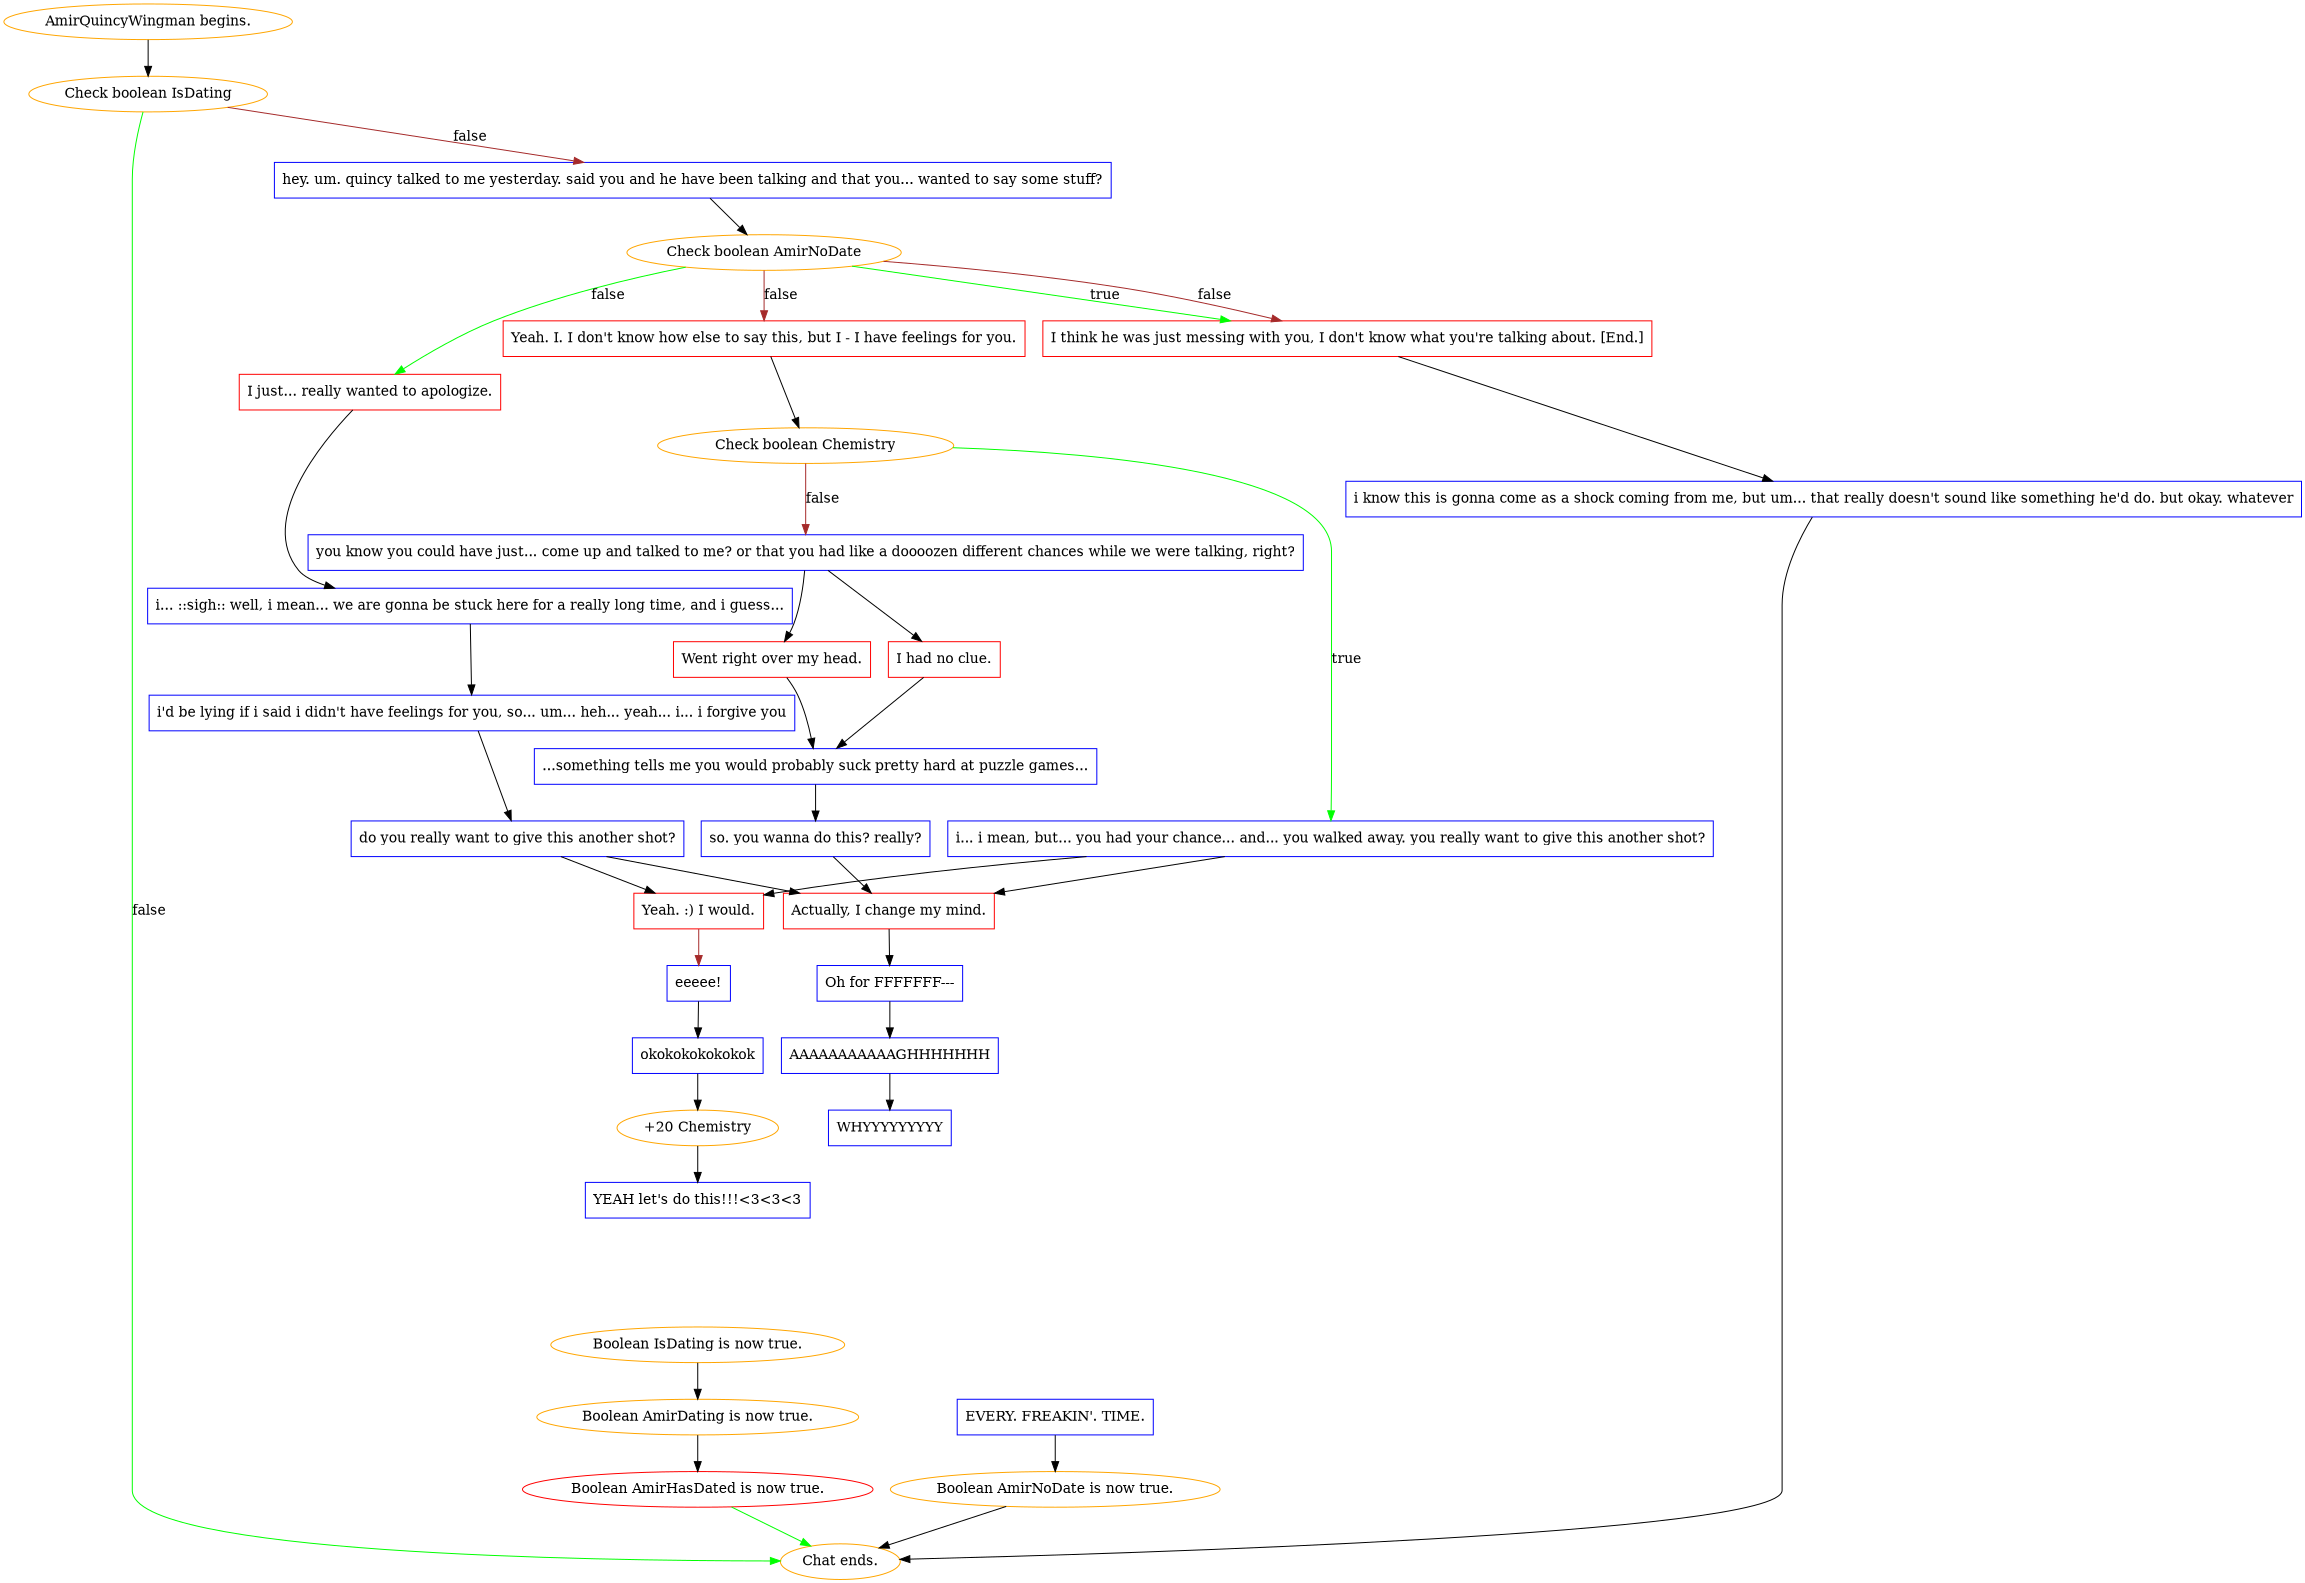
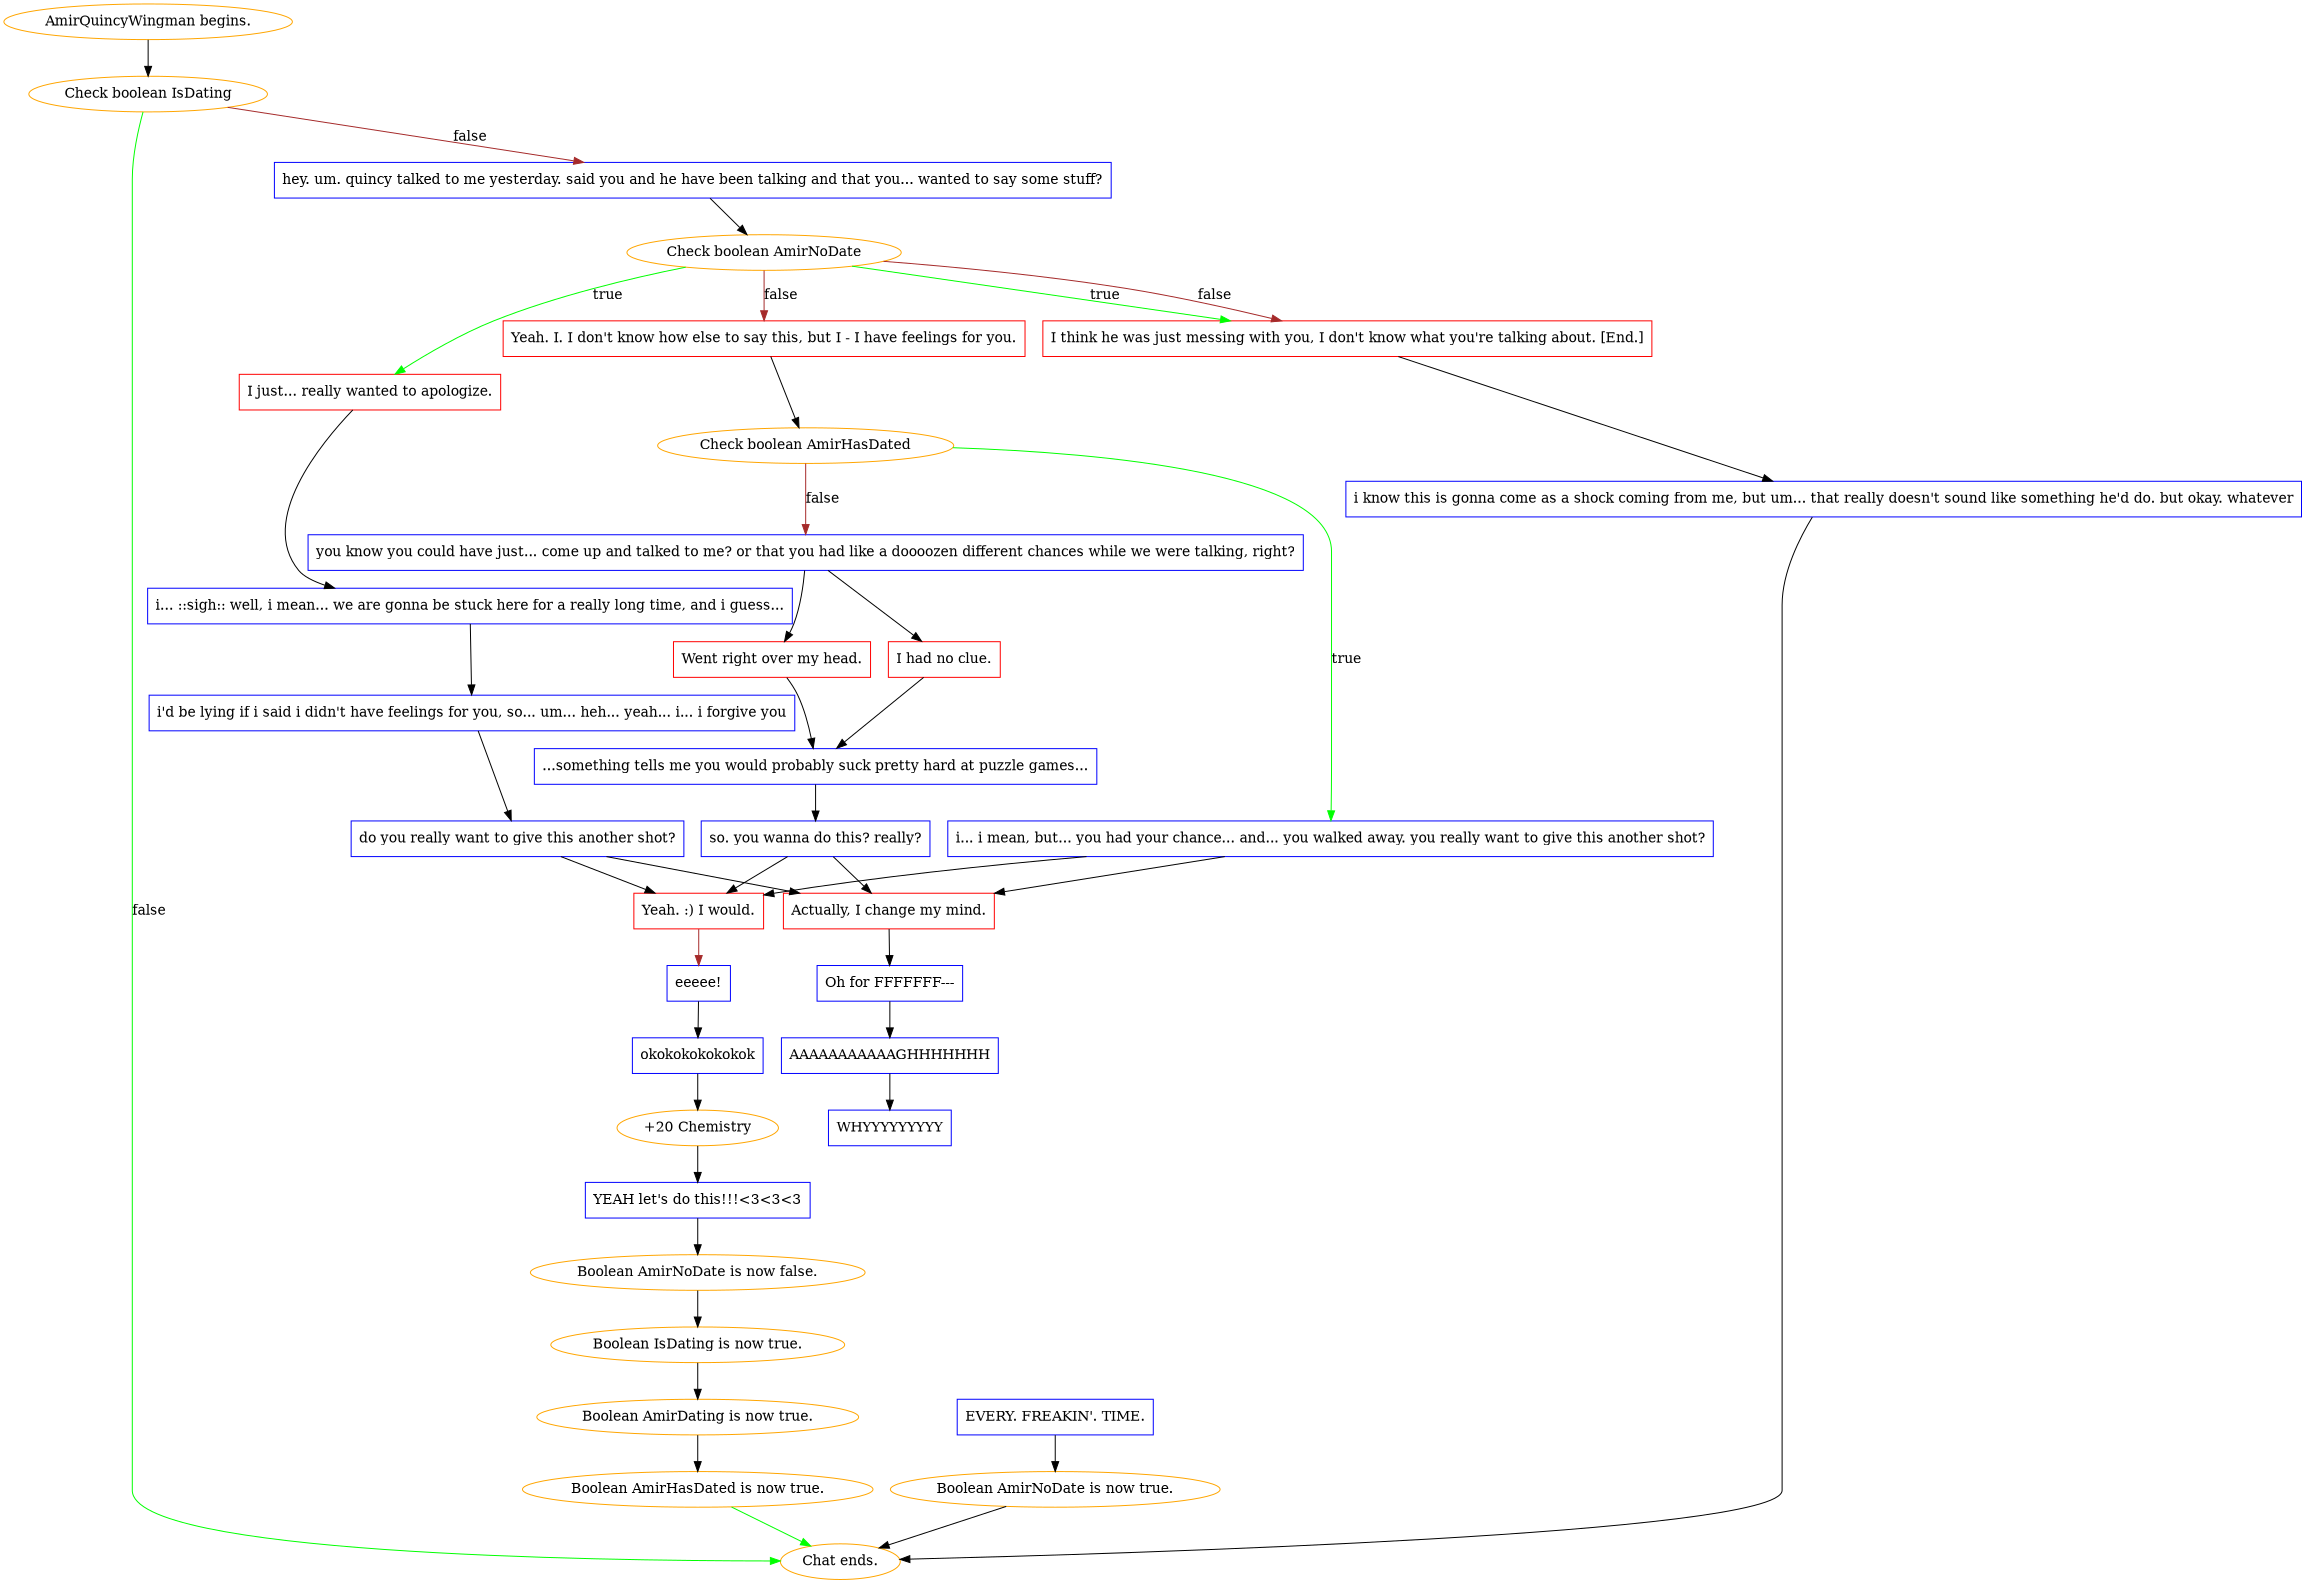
edge "Check boolean AmirNoDate" -> "I just... really wanted to apologize.": label "false" -> "true"
node "Check boolean Chemistry": label "Check boolean Chemistry" -> "Check boolean AmirHasDated"
edge "so. you wanna do this? really?" -> "Yeah. :) I would.": added
node "Boolean AmirNoDate is now false.": added
node "Boolean AmirHasDated is now true.": color red -> orange
